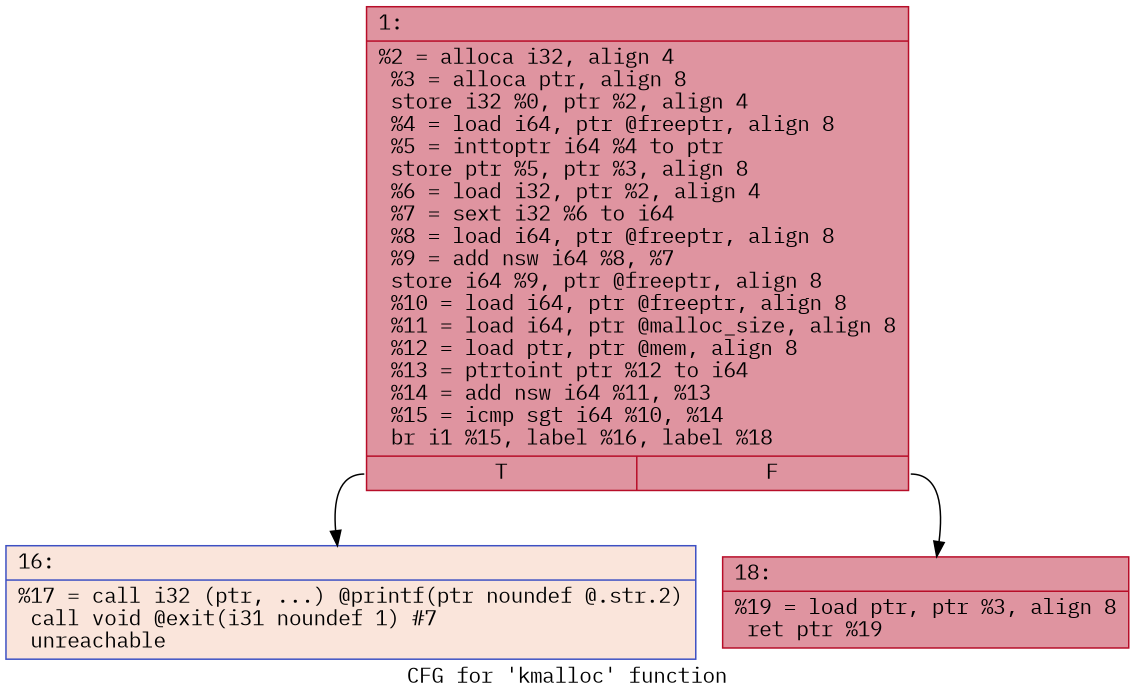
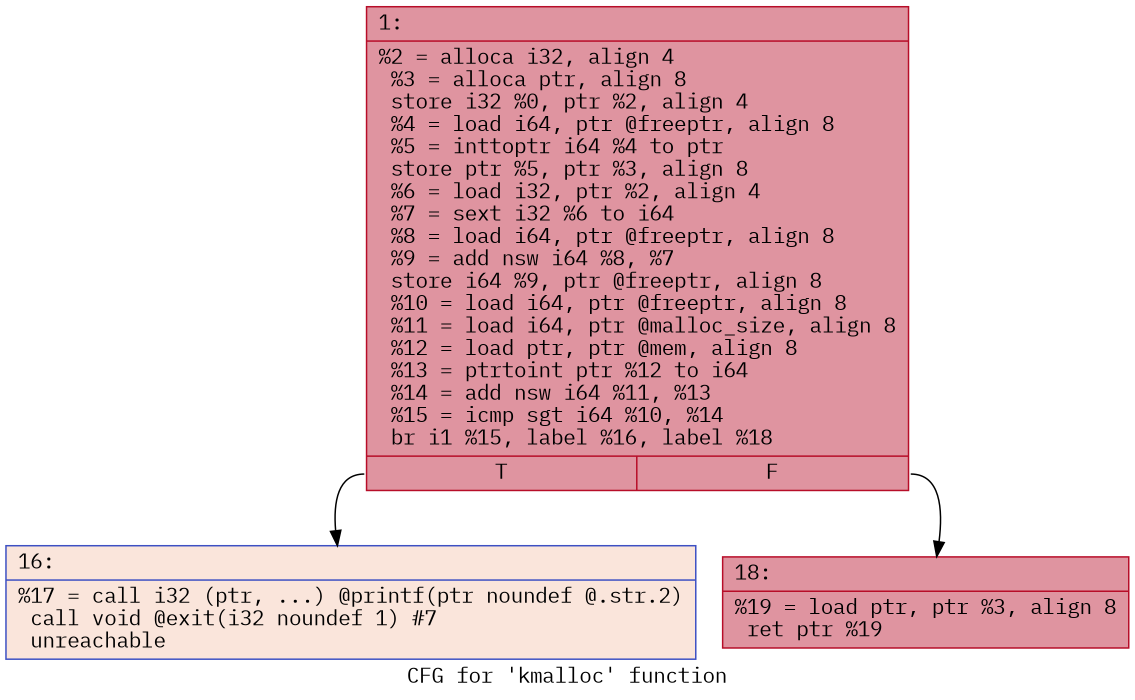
node "16:": text "call void @exit(i31 noundef 1) #7" -> "call void @exit(i32 noundef 1) #7"
